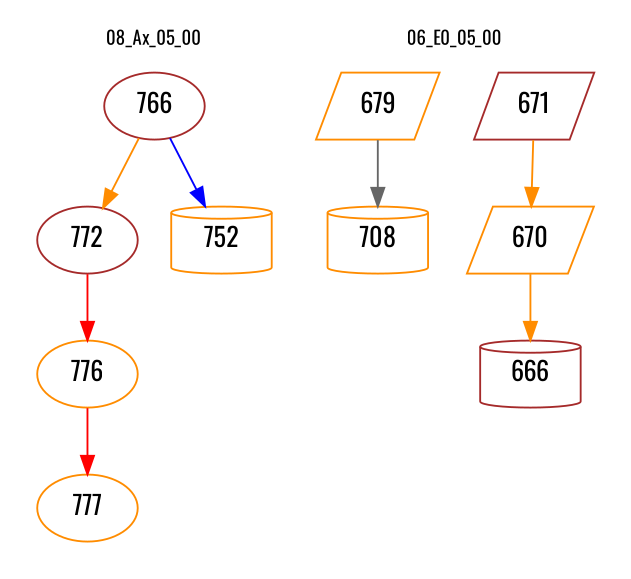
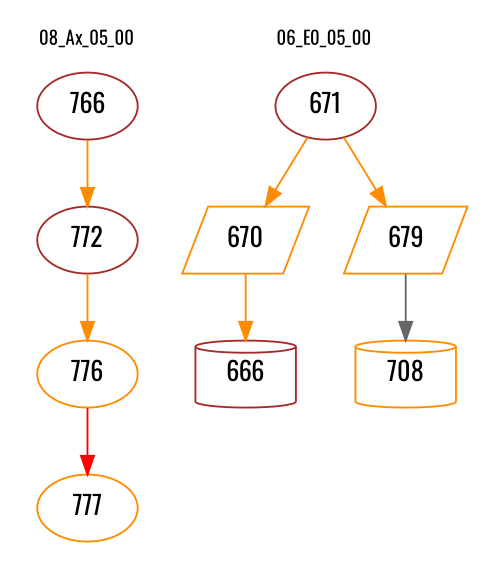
node "671": shape parallelogram -> ellipse
edge "671" -> "679": added
node "752": removed
edge "772" -> "776": color red -> darkorange
